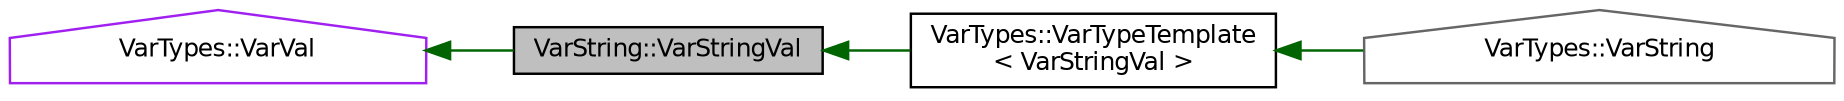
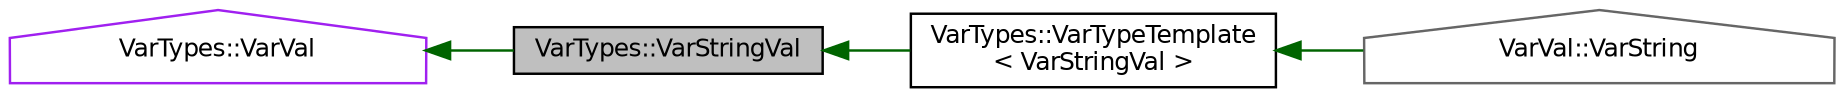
node "VarString::VarStringVal": label "VarString::VarStringVal" -> "VarTypes::VarStringVal"
node "VarTypes::VarString": label "VarTypes::VarString" -> "VarVal::VarString"
